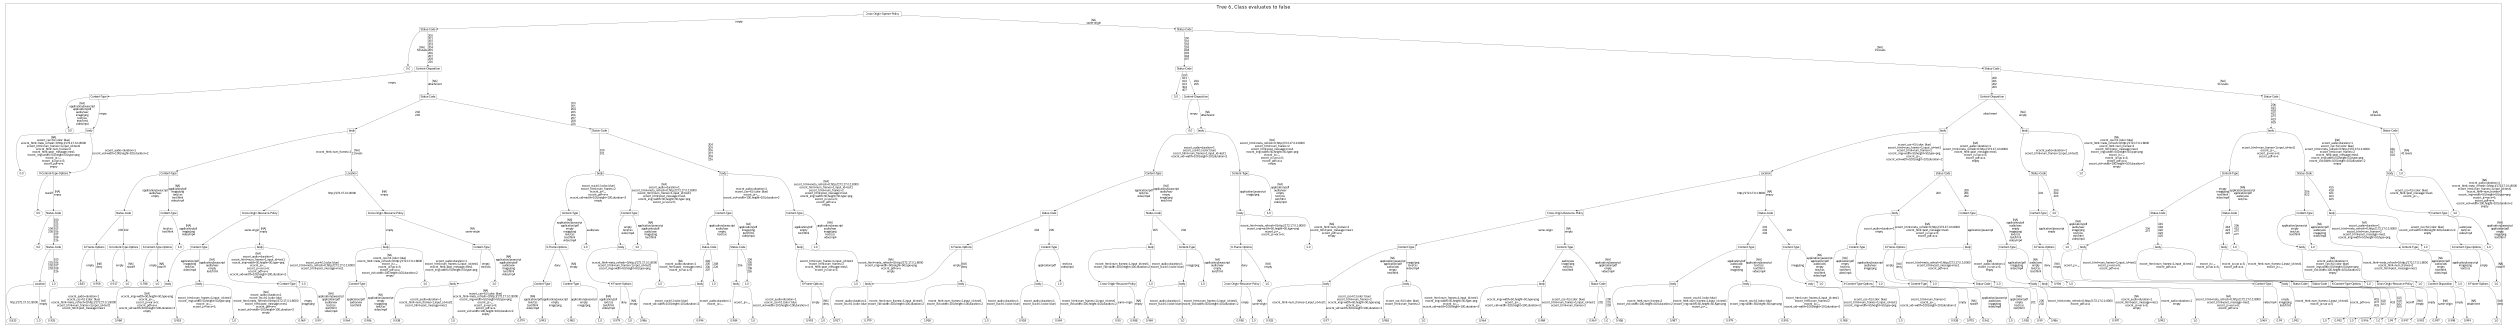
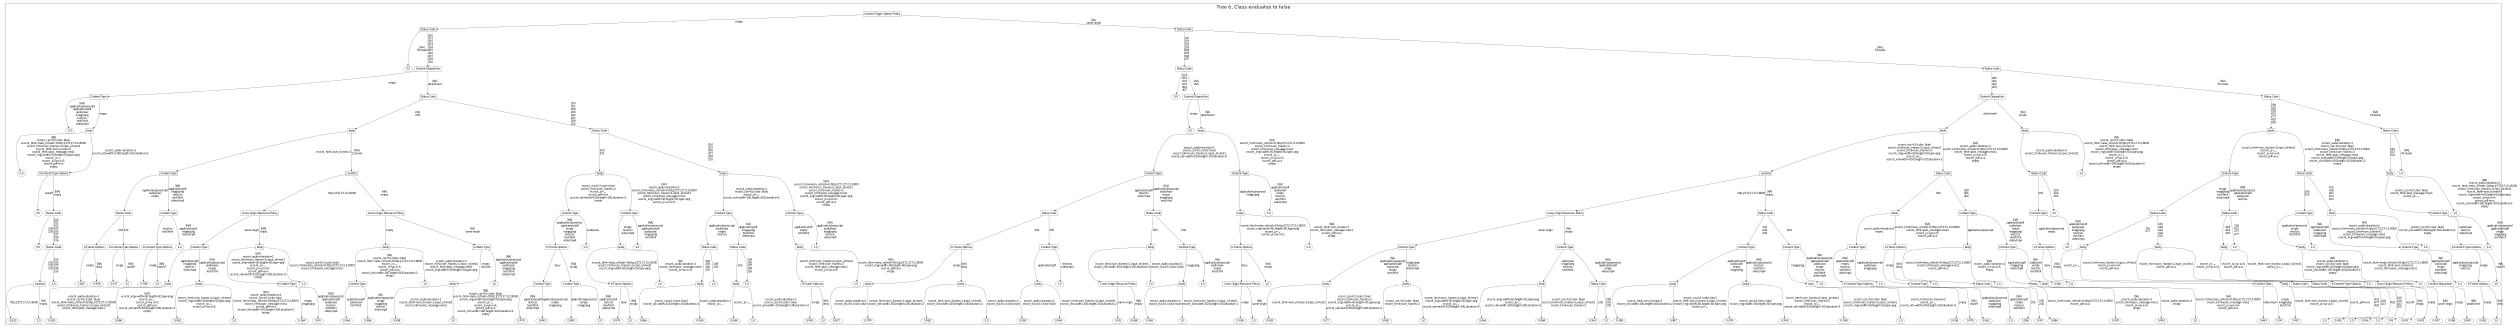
node "Cross-Origin-Opener-Policy": label "Cross-Origin-Opener-Policy" -> "Content-Origin-Opener-Policy"
node "0.981": added
